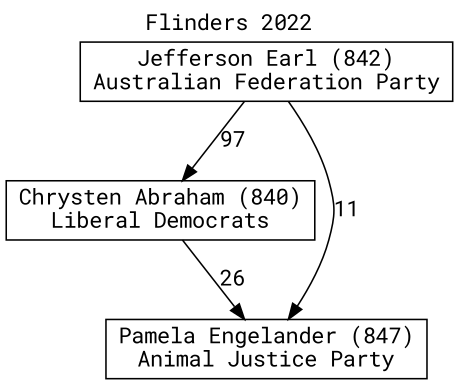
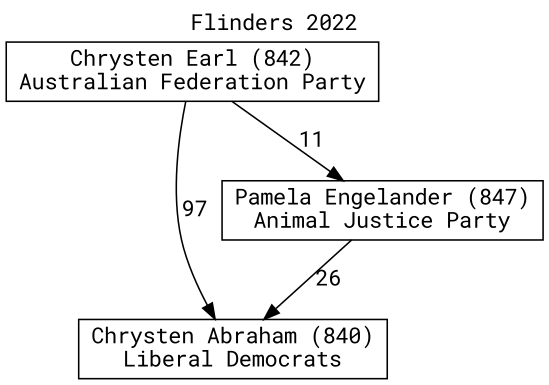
node "Jefferson Earl (842) Australian Federation Party": label "Jefferson Earl (842) Australian Federation Party" -> "Chrysten Earl (842) Australian Federation Party"
edge "Chrysten Abraham (840) Liberal Democrats" -> "Pamela Engelander (847) Animal Justice Party": reversed
